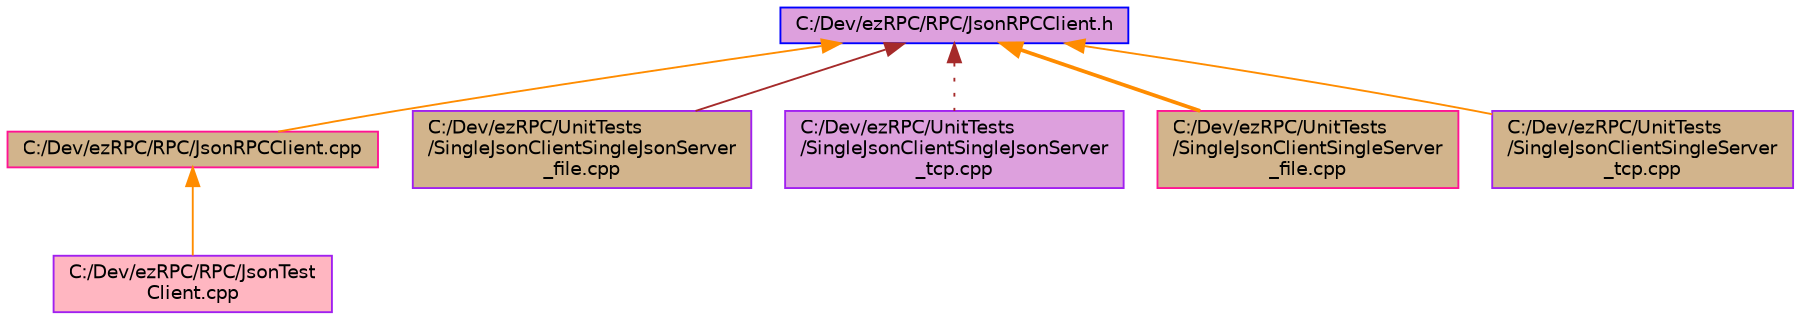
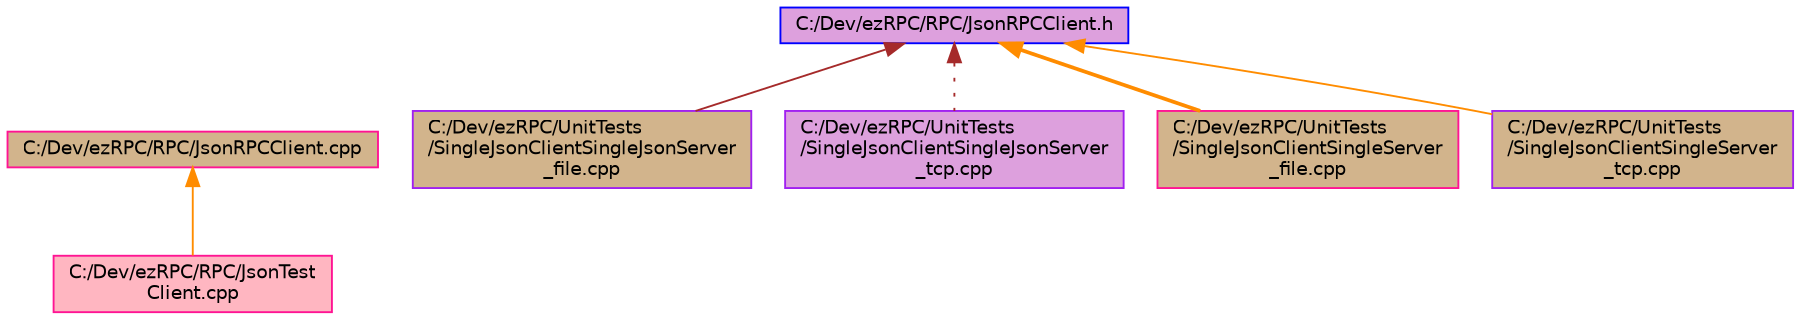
edge "C:/Dev/ezRPC/RPC/JsonRPCClient.cpp" -> "C:/Dev/ezRPC/RPC/JsonRPCClient.h": removed
node "C:/Dev/ezRPC/RPC/JsonTest Client.cpp": color purple -> deeppink
